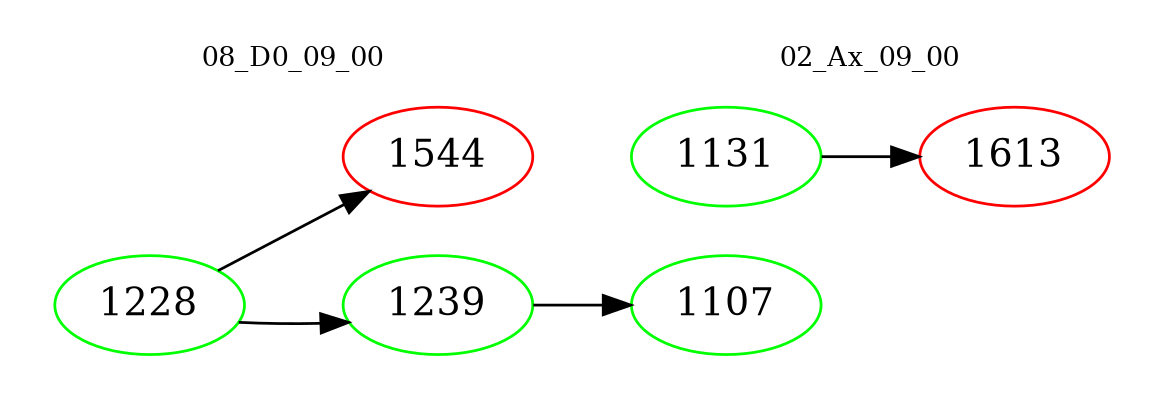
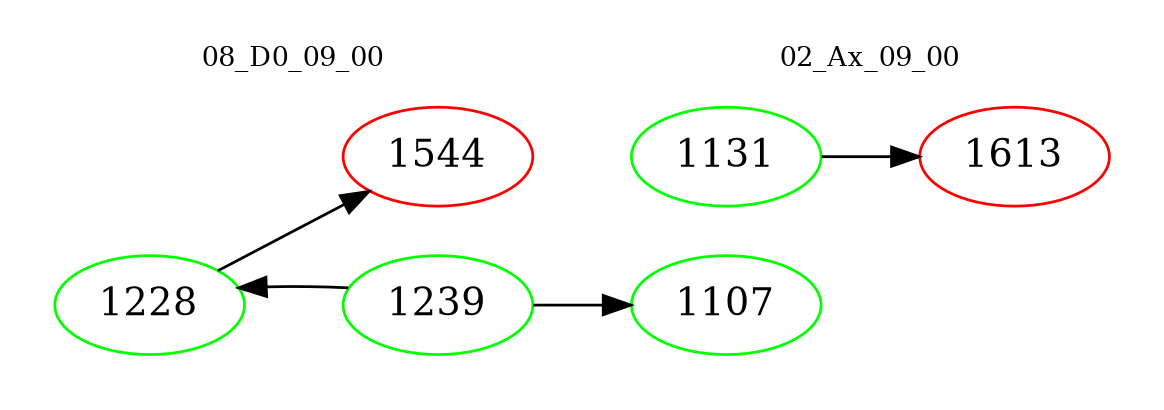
edge "1228" -> "1239": reversed
